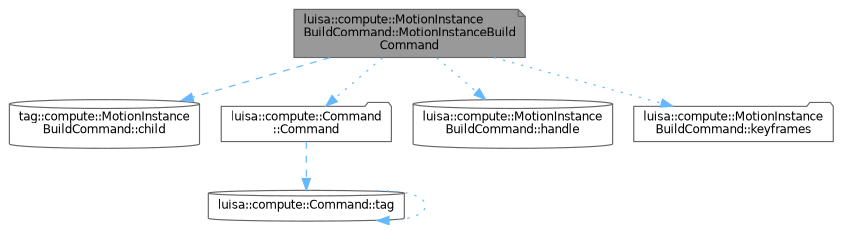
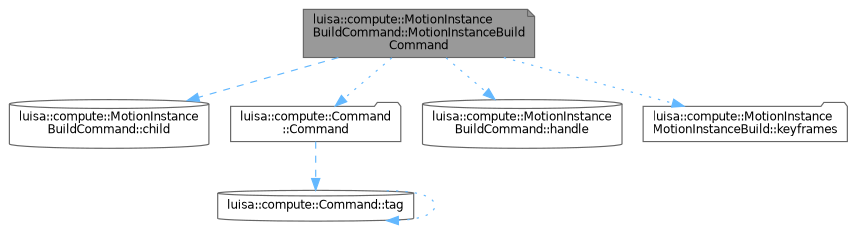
node "tag::compute::MotionInstance BuildCommand::child": label "tag::compute::MotionInstance BuildCommand::child" -> "luisa::compute::MotionInstance BuildCommand::child"
node "luisa::compute::MotionInstance BuildCommand::keyframes": label "luisa::compute::MotionInstance BuildCommand::keyframes" -> "luisa::compute::MotionInstance MotionInstanceBuild::keyframes"
